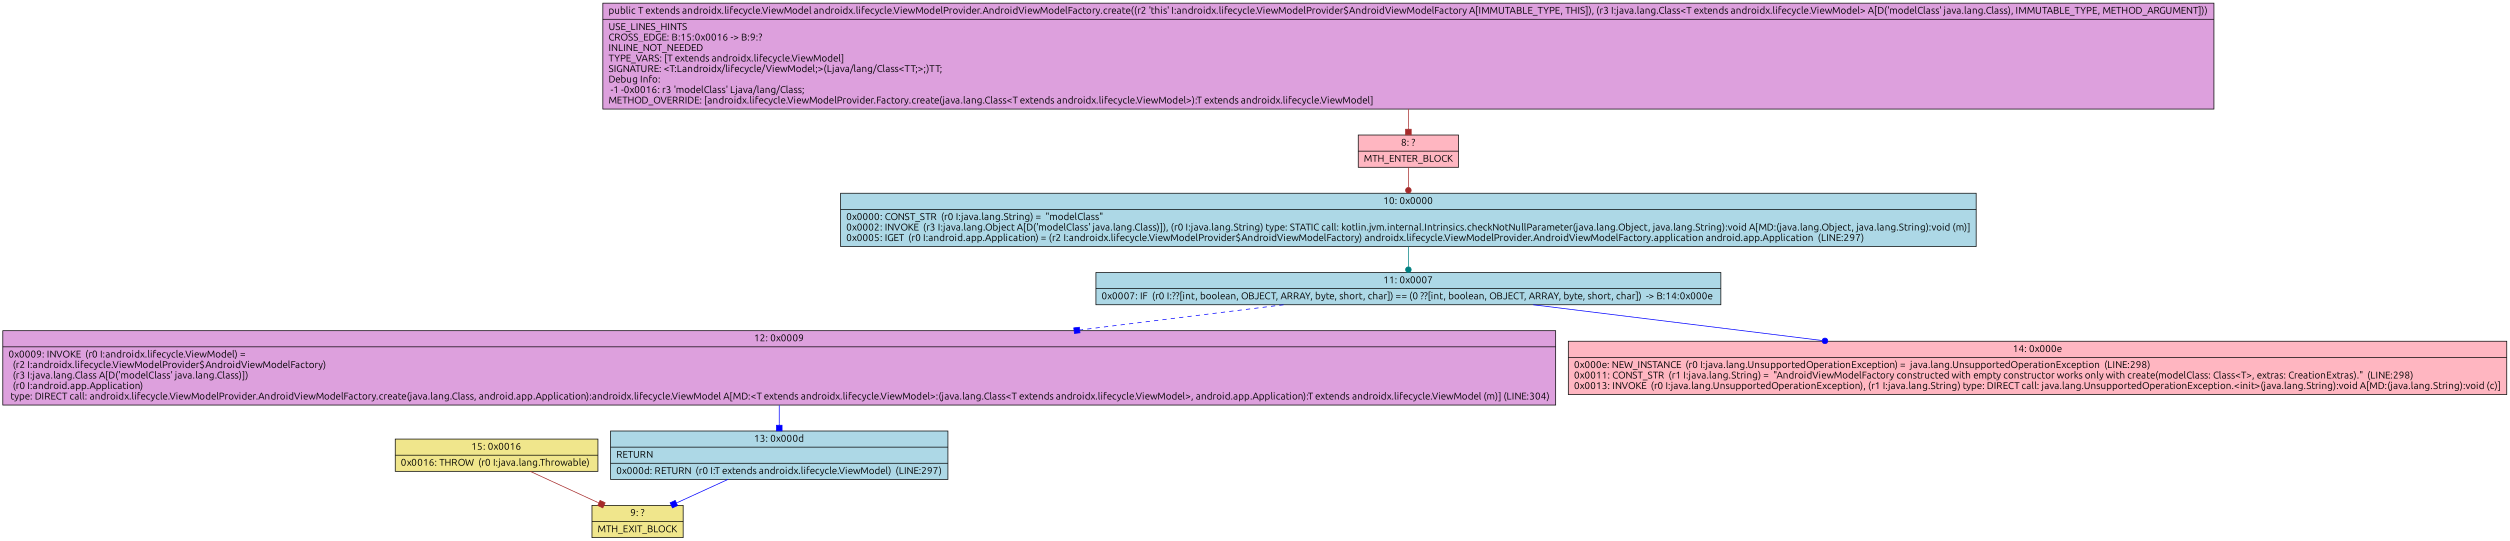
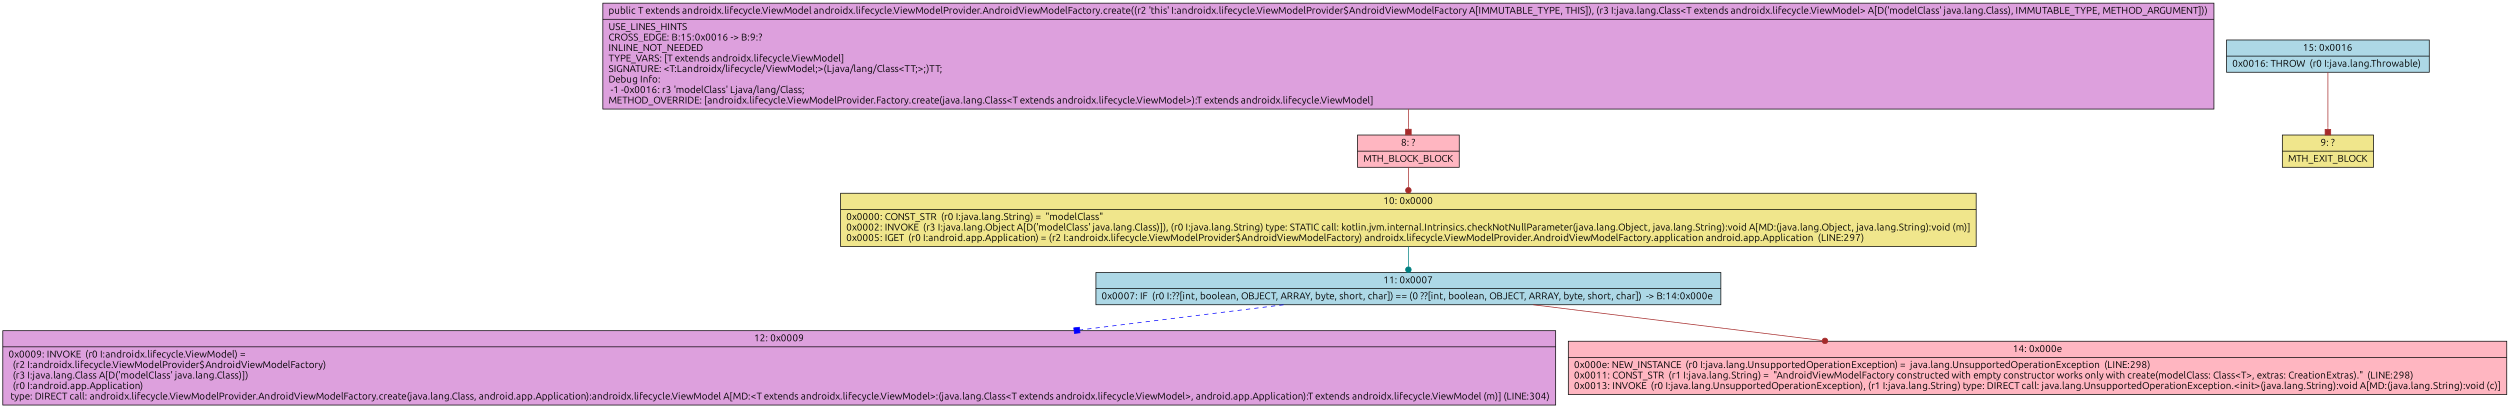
node "8: ?": text "MTH_ENTER_BLOCK" -> "MTH_BLOCK_BLOCK"
node "10: 0x0000": fillcolor lightblue -> khaki
edge "11: 0x0007" -> "14: 0x000e": color blue -> brown
node "15: 0x0016": fillcolor khaki -> lightblue
node "13: 0x000d": removed
